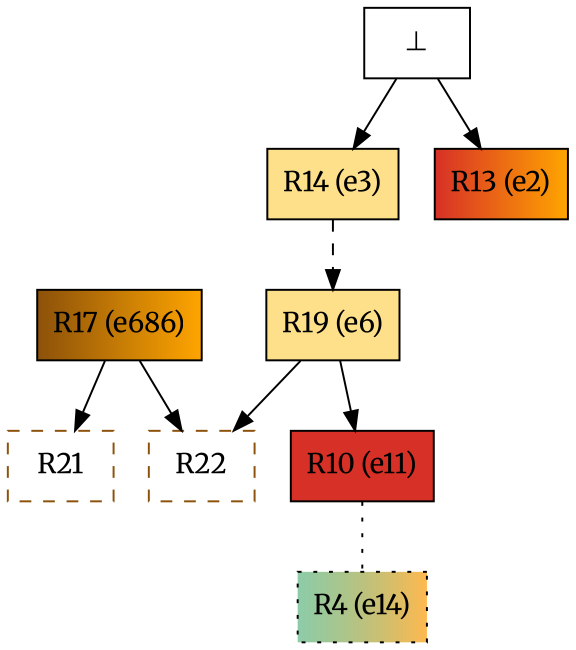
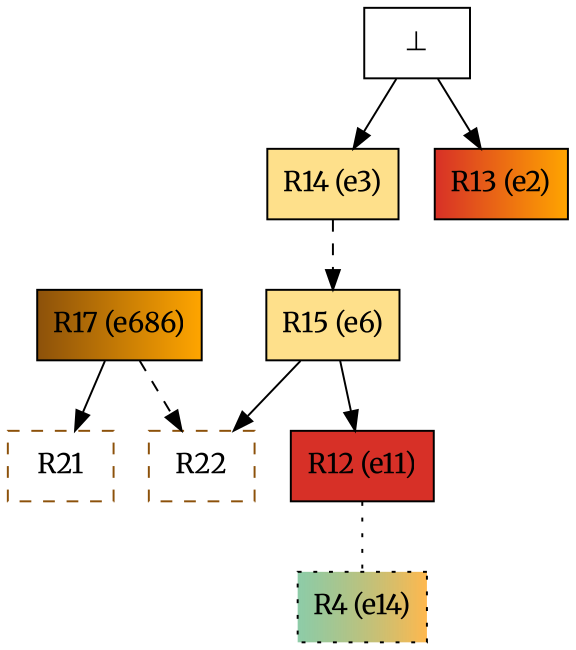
node "R19 (e6)": label "R19 (e6)" -> "R15 (e6)"
edge "R17 (e686)" -> "R22": style solid -> dashed
node "R10 (e11)": label "R10 (e11)" -> "R12 (e11)"
